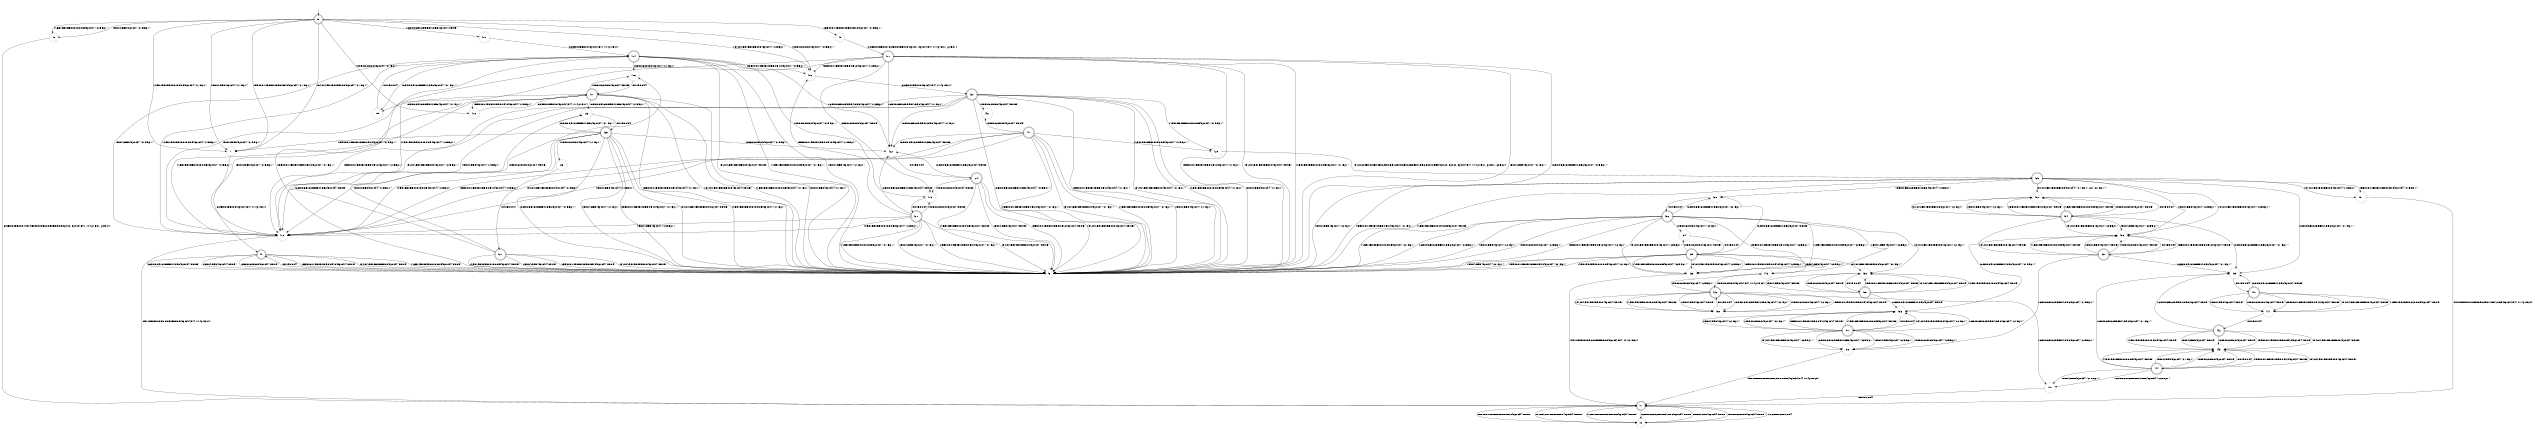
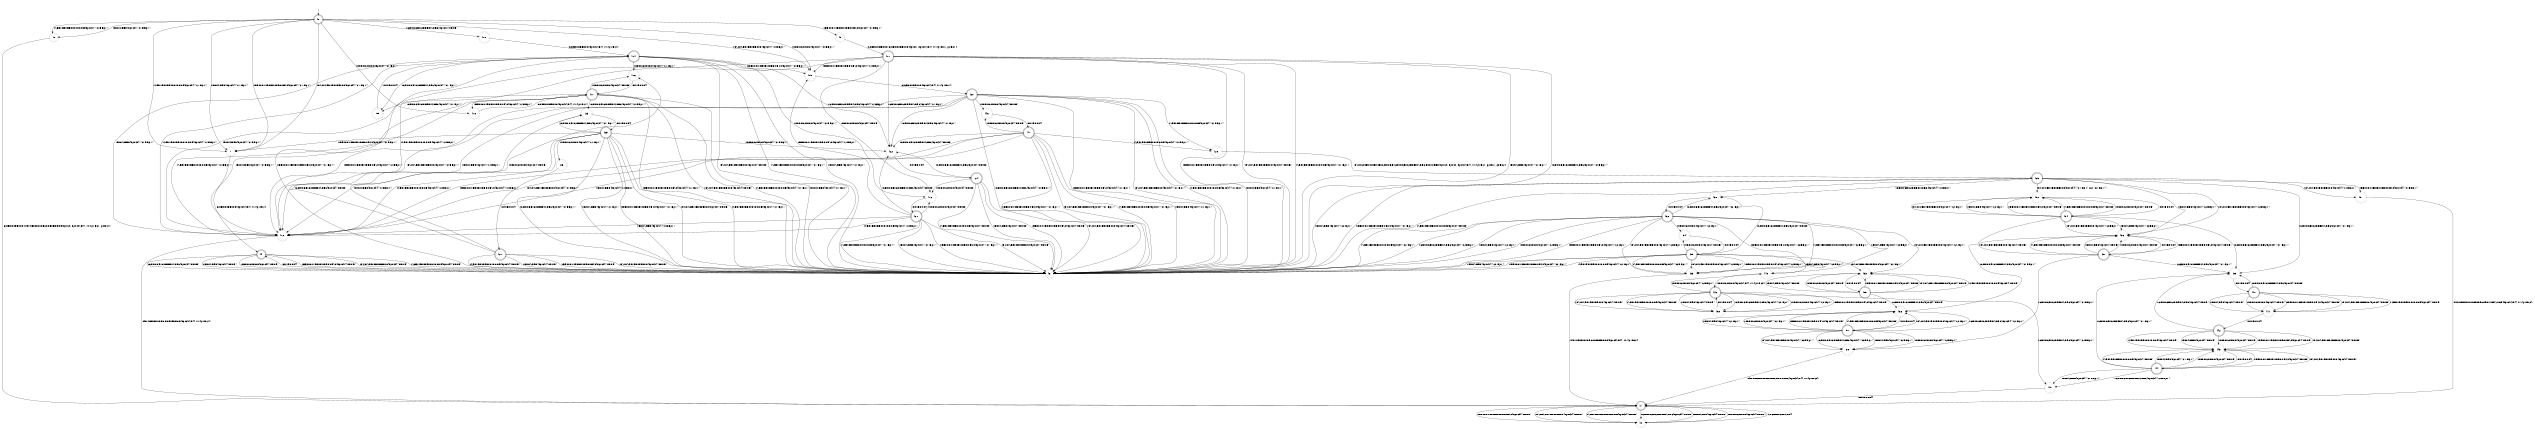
edge "l46" -> "l47": added, label "!TIMEOUT[]"
